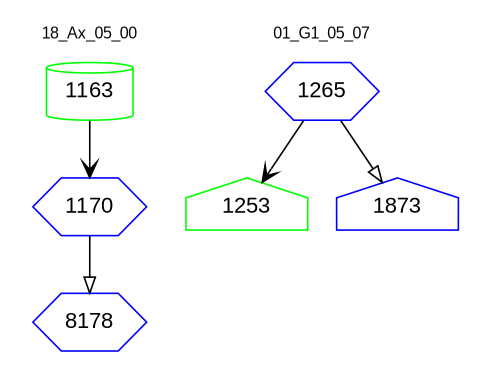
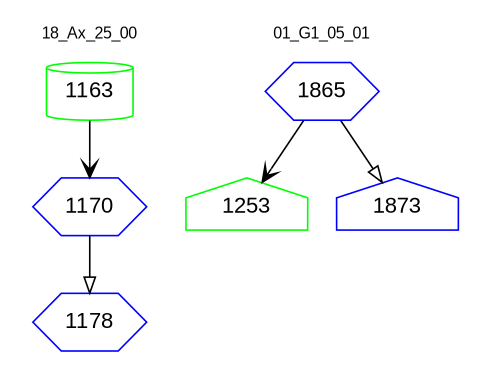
cluster "18_Ax_05_00": label "18_Ax_05_00" -> "18_Ax_25_00"
cluster "01_G1_05_07": label "01_G1_05_07" -> "01_G1_05_01"
node "1265": label "1265" -> "1865"
node "8178": label "8178" -> "1178"
